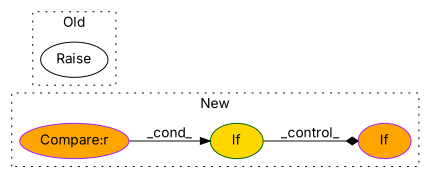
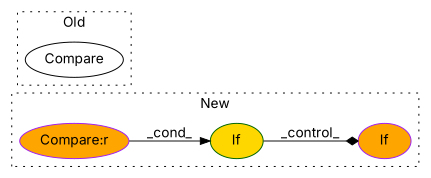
node "Raise": label "Raise" -> "Compare"
